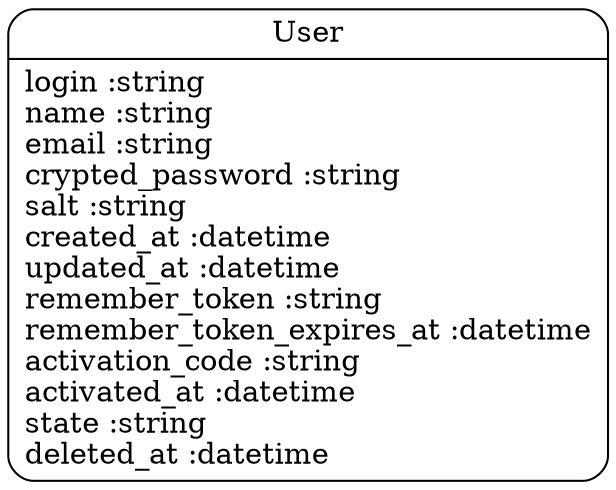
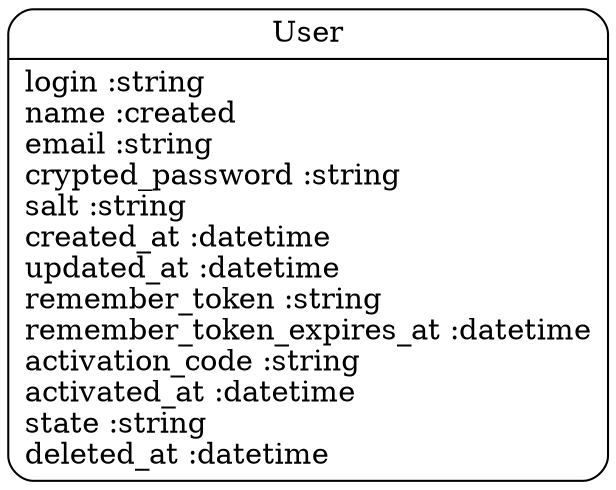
node "User": text "name :string" -> "name :created"
